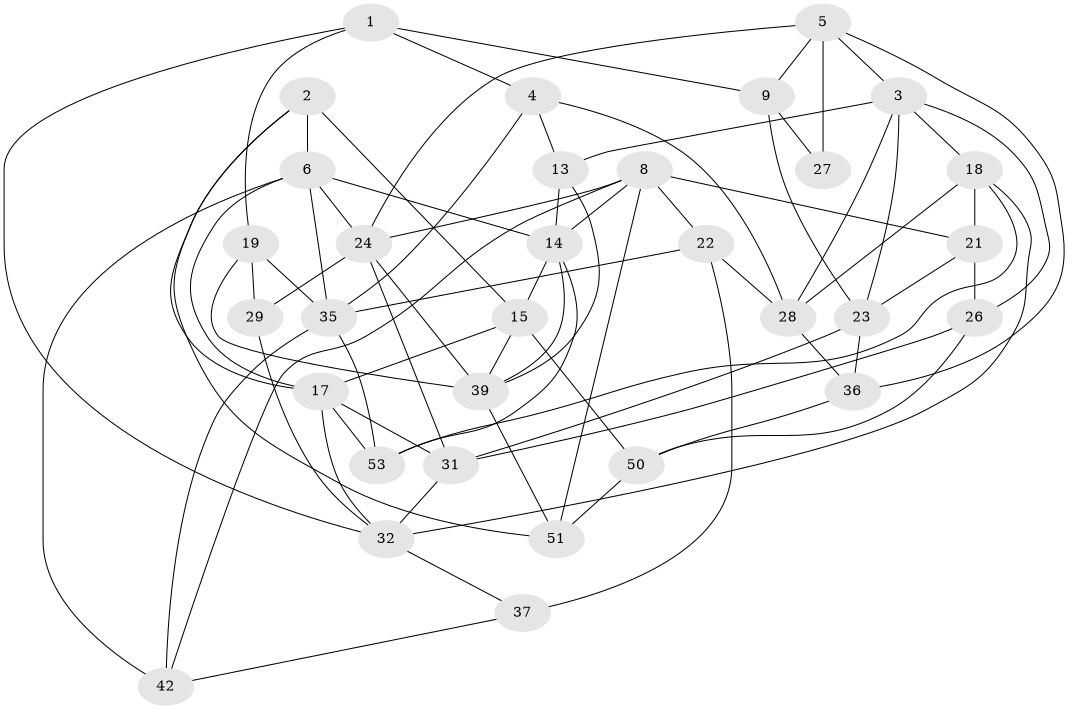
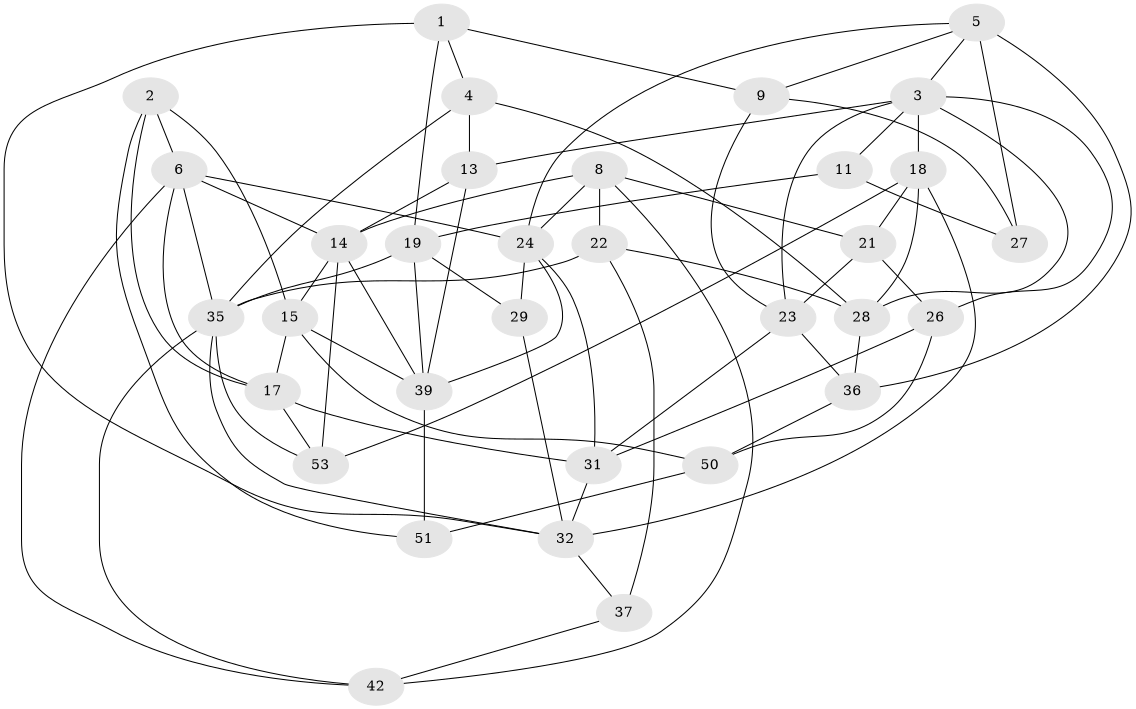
node "11": added
edge "8" -- "51": removed
edge "17" -- "32": now "35" -- "32"
